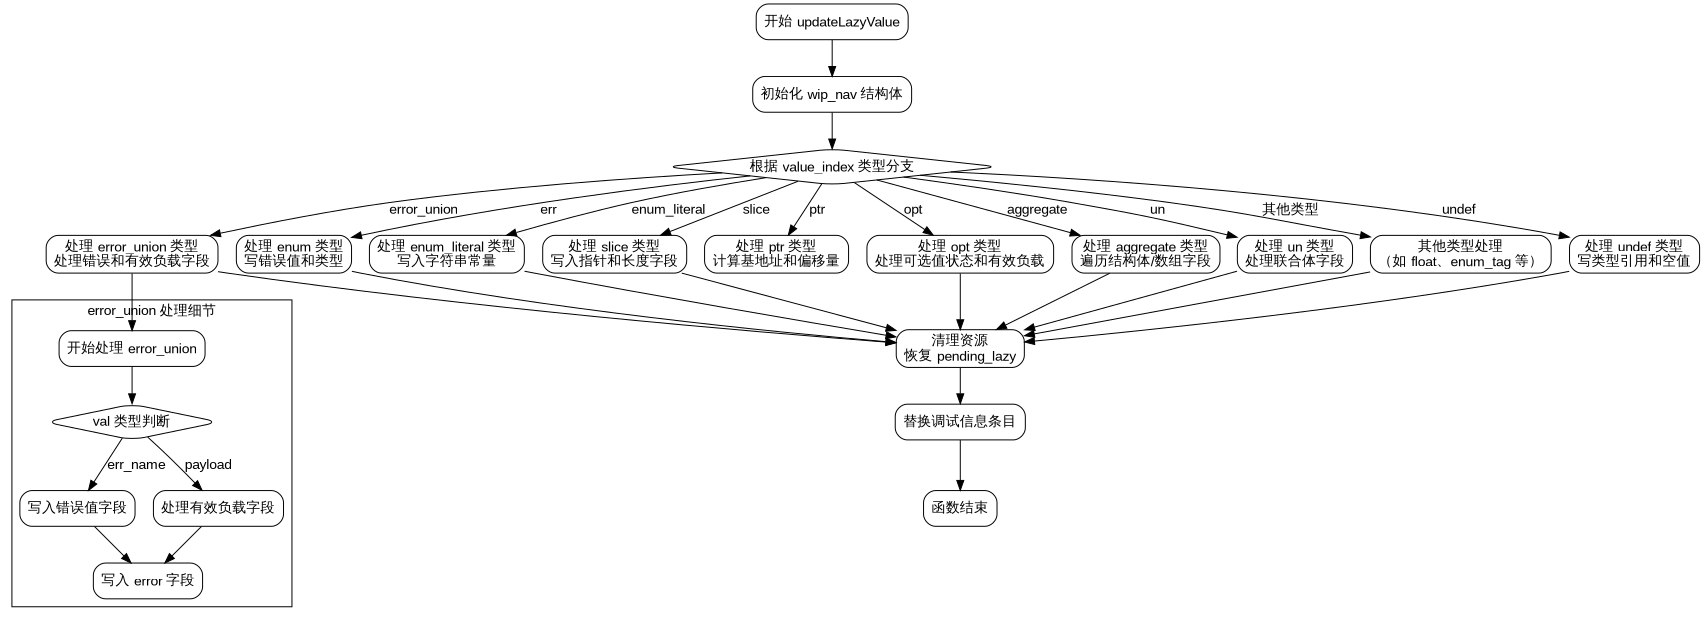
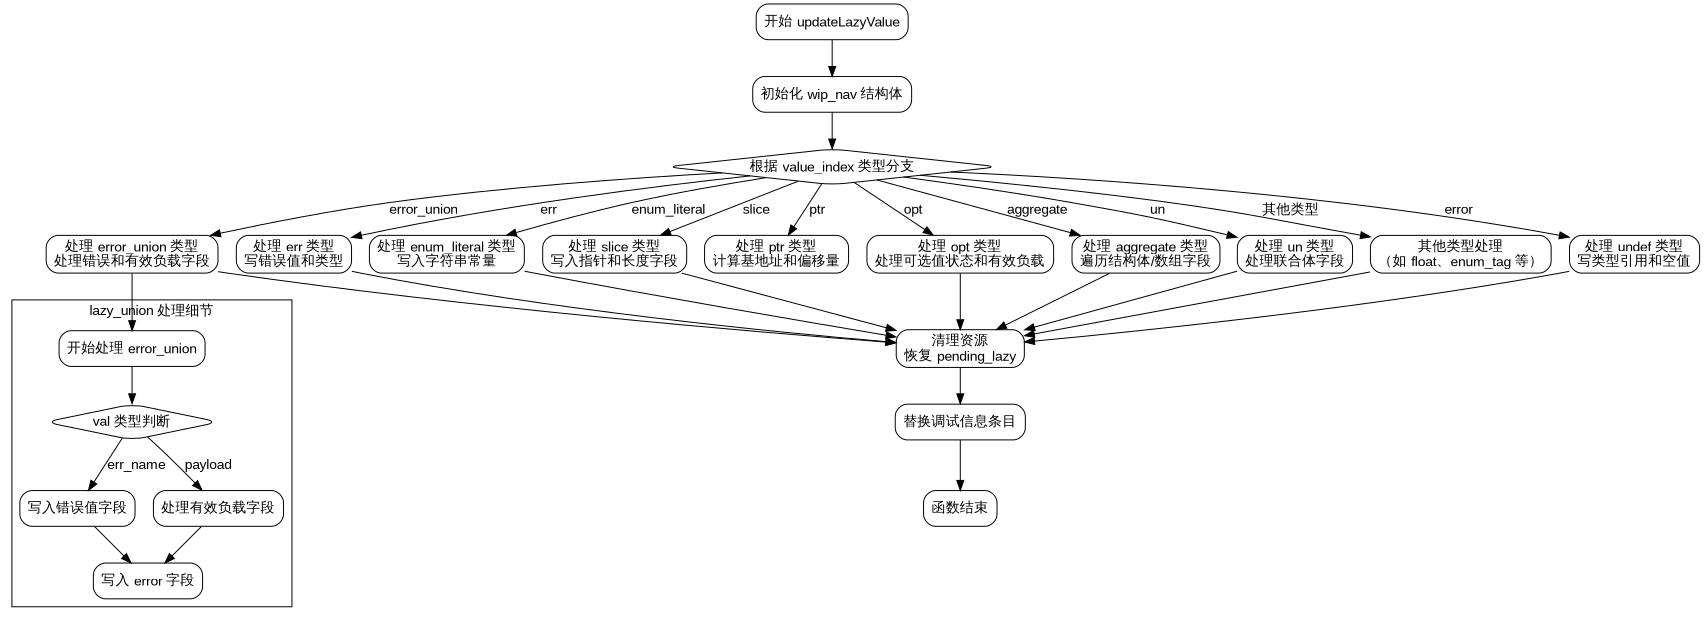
edge "根据 value_index 类型分支" -> "处理 undef 类型 写类型引用和空值": label "undef" -> "error"
node "处理 enum 类型 写错误值和类型": label "处理 enum 类型 写错误值和类型" -> "处理 err 类型 写错误值和类型"
cluster "error_union 处理细节": label "error_union 处理细节" -> "lazy_union 处理细节"
